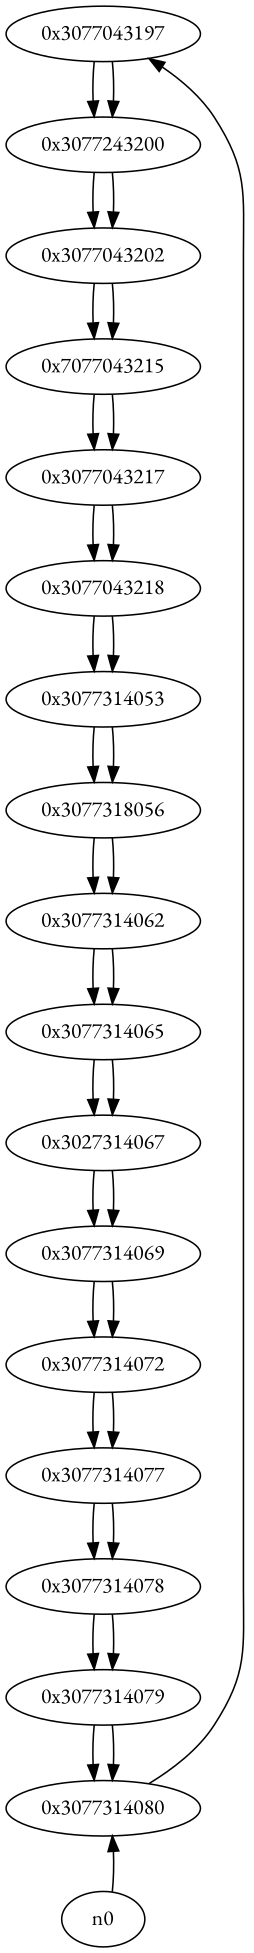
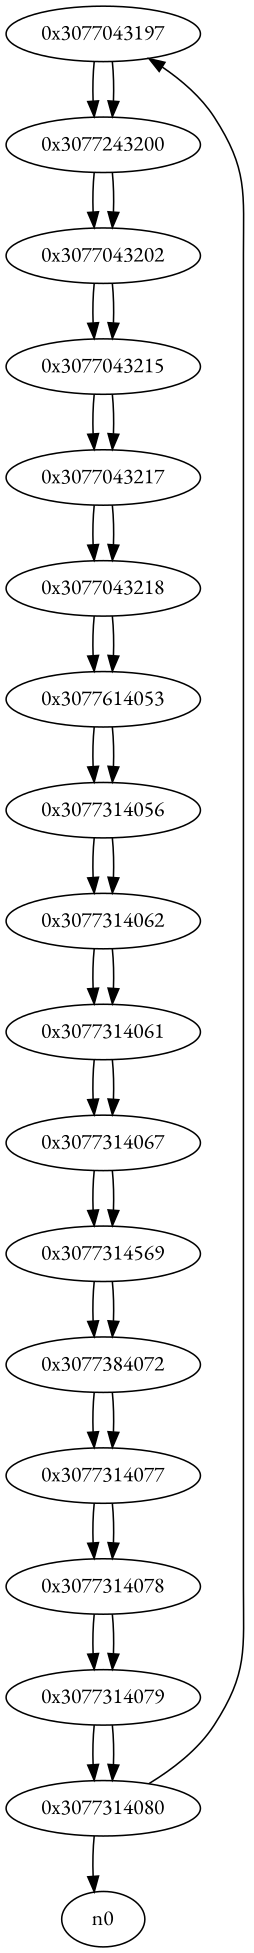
node "0x7077043215": label "0x7077043215" -> "0x3077043215"
node "0x3077314053": label "0x3077314053" -> "0x3077614053"
node "0x3077318056": label "0x3077318056" -> "0x3077314056"
node "0x3077314065": label "0x3077314065" -> "0x3077314061"
node "0x3027314067": label "0x3027314067" -> "0x3077314067"
node "0x3077314069": label "0x3077314069" -> "0x3077314569"
node "0x3077314072": label "0x3077314072" -> "0x3077384072"
edge "n0" -> "0x3077314080": reversed
